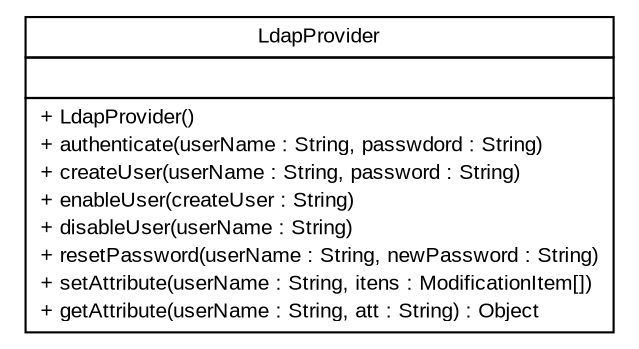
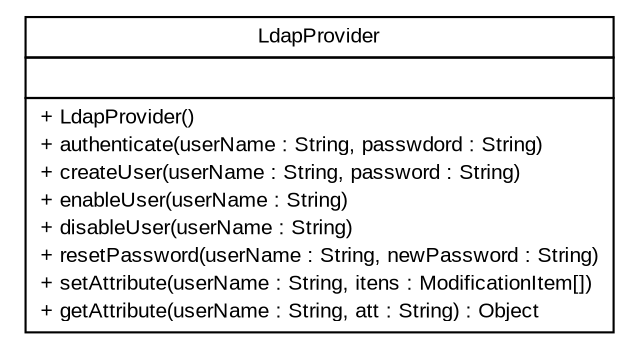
node "LdapProvider": text "+ enableUser(createUser : String)" -> "+ enableUser(userName : String)"
